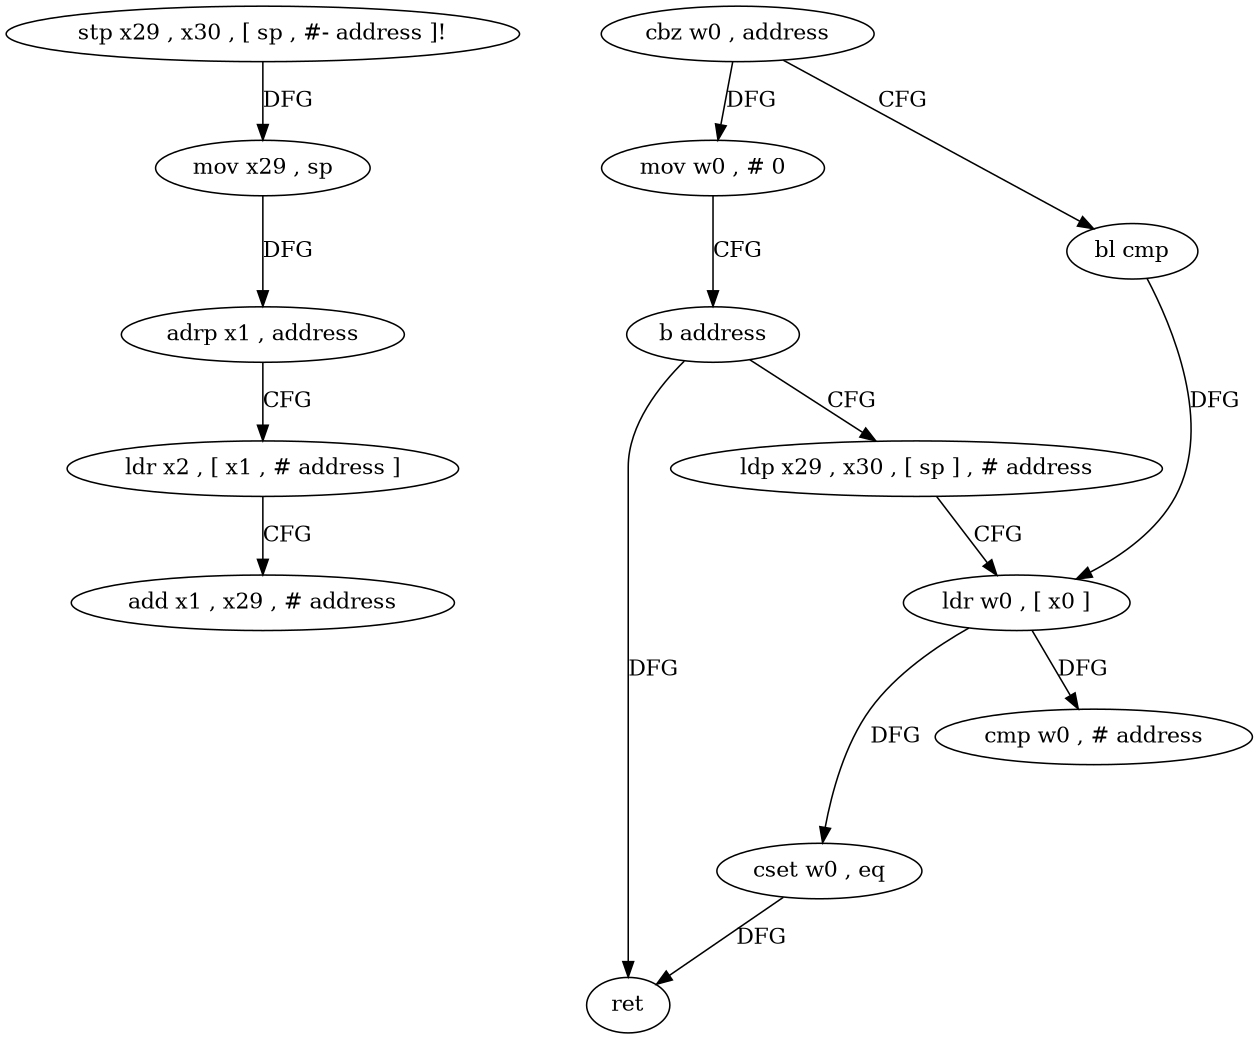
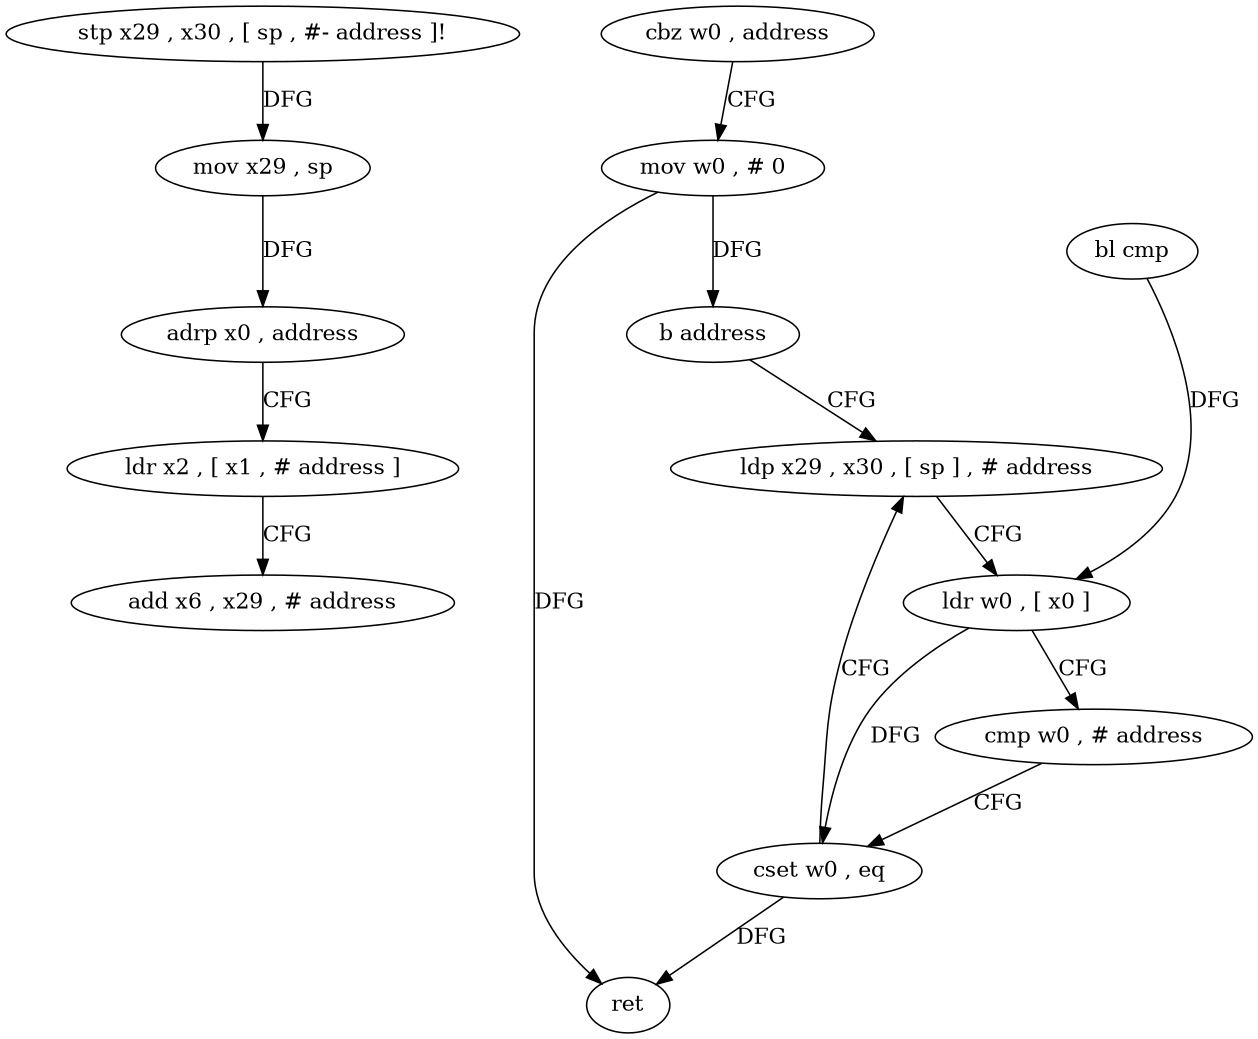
edge "cbz w0 , address" -> "mov w0 , # 0": label "DFG" -> "CFG"
edge "cbz w0 , address" -> "bl cmp": removed, label "CFG"
edge "mov w0 , # 0" -> "b address": label "CFG" -> "DFG"
node "adrp x1 , address": label "adrp x1 , address" -> "adrp x0 , address"
node "add x1 , x29 , # address": label "add x1 , x29 , # address" -> "add x6 , x29 , # address"
edge "b address" -> "ret": now "mov w0 , # 0" -> "ret"
edge "ldr w0 , [ x0 ]" -> "cmp w0 , # address": label "DFG" -> "CFG"
edge "cset w0 , eq" -> "ldp x29 , x30 , [ sp ] , # address": added, label "CFG"
edge "cmp w0 , # address" -> "cset w0 , eq": added, label "CFG"
